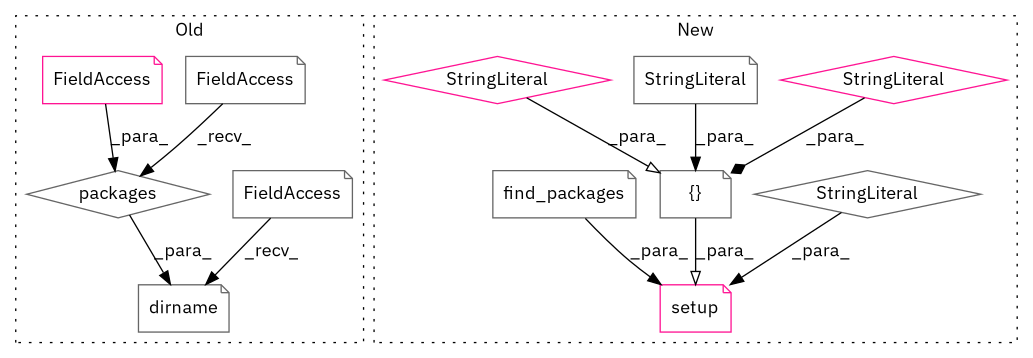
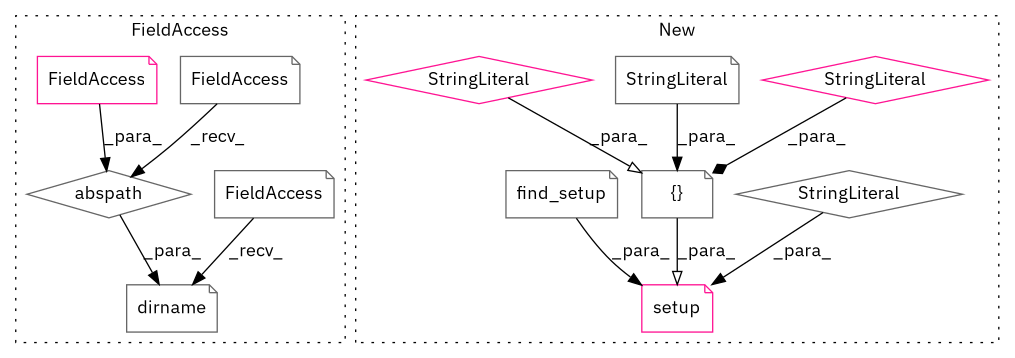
cluster "Old": label "Old" -> "FieldAccess"
node "packages": label "packages" -> "abspath"
node "find_packages": label "find_packages" -> "find_setup"
